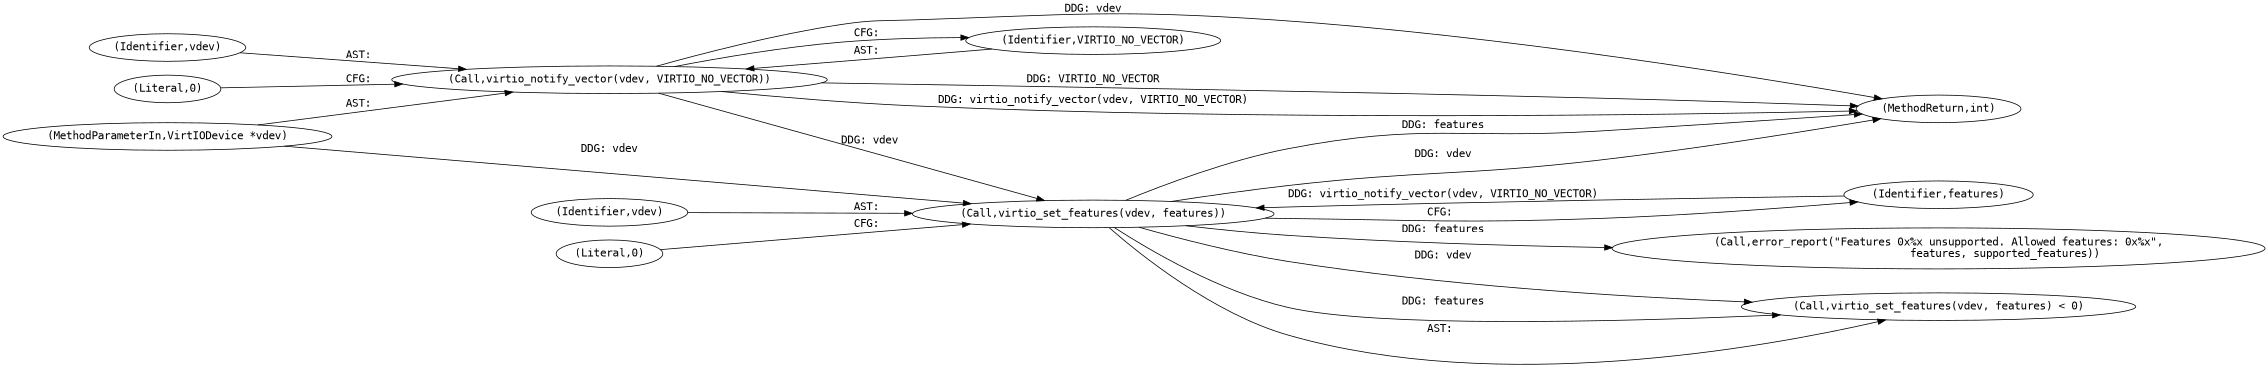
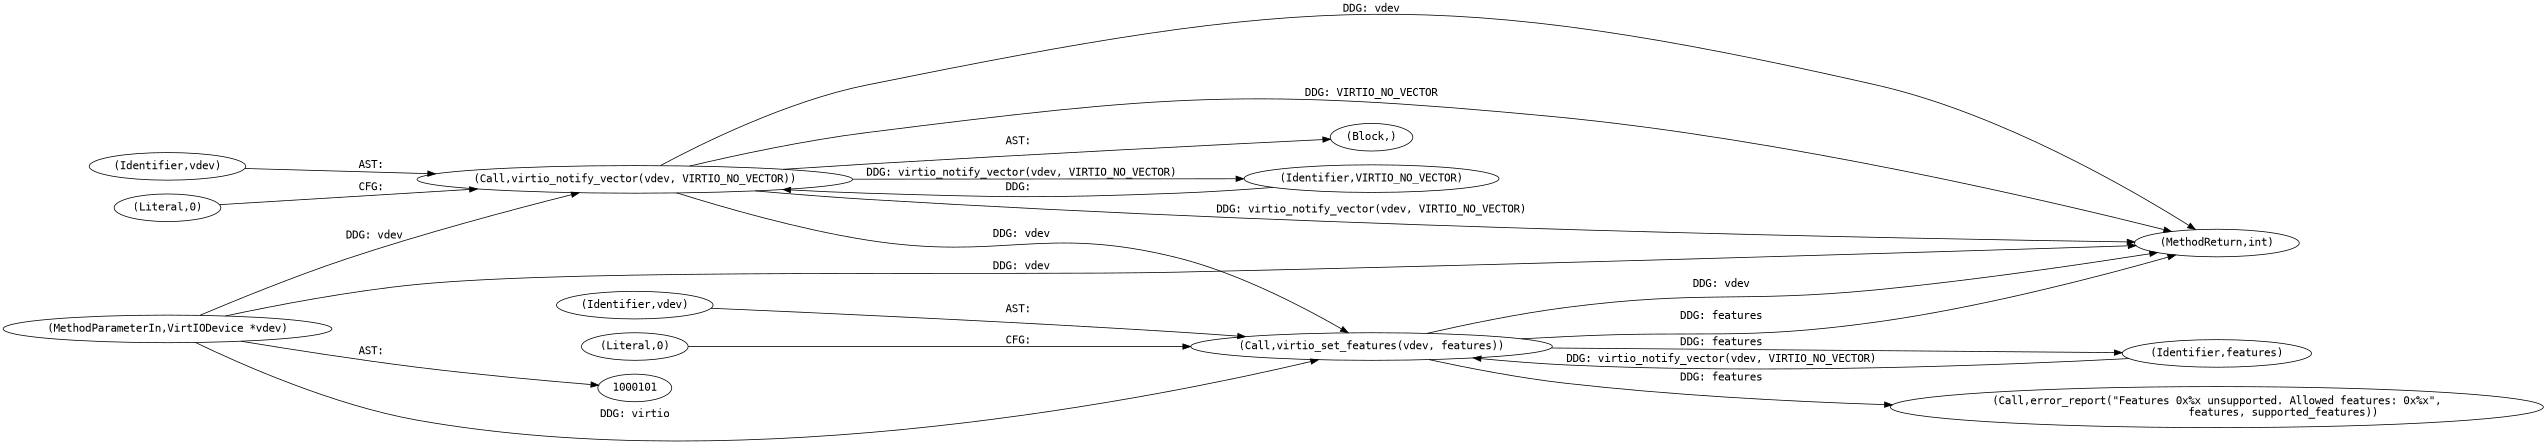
edge "(Call,virtio_notify_vector(vdev, VIRTIO_NO_VECTOR))" -> "(Identifier,VIRTIO_NO_VECTOR)": label "CFG: " -> "DDG: virtio_notify_vector(vdev, VIRTIO_NO_VECTOR)"
edge "(Identifier,VIRTIO_NO_VECTOR)" -> "(Call,virtio_notify_vector(vdev, VIRTIO_NO_VECTOR))": label "AST: " -> "DDG: "
edge "(MethodParameterIn,VirtIODevice *vdev)" -> "(Call,virtio_notify_vector(vdev, VIRTIO_NO_VECTOR))": label "AST: " -> "DDG: vdev"
node "(Block,)": added
edge "(MethodParameterIn,VirtIODevice *vdev)" -> "(Call,virtio_set_features(vdev, features))": label "DDG: vdev" -> "DDG: virtio"
edge "(Call,virtio_set_features(vdev, features))" -> "(Identifier,features)": label "CFG: " -> "DDG: features"
edge "(MethodParameterIn,VirtIODevice *vdev)" -> "(MethodReturn,int)": added, label "DDG: vdev"
node "(Call,virtio_set_features(vdev, features) < 0)": removed
node "1000101": added
